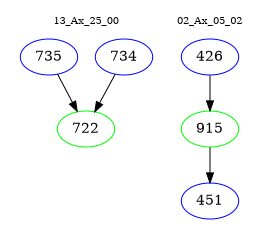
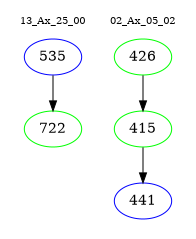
node "735": label "735" -> "535"
node "734": removed
node "426": color blue -> green
node "915": label "915" -> "415"
node "451": label "451" -> "441"
